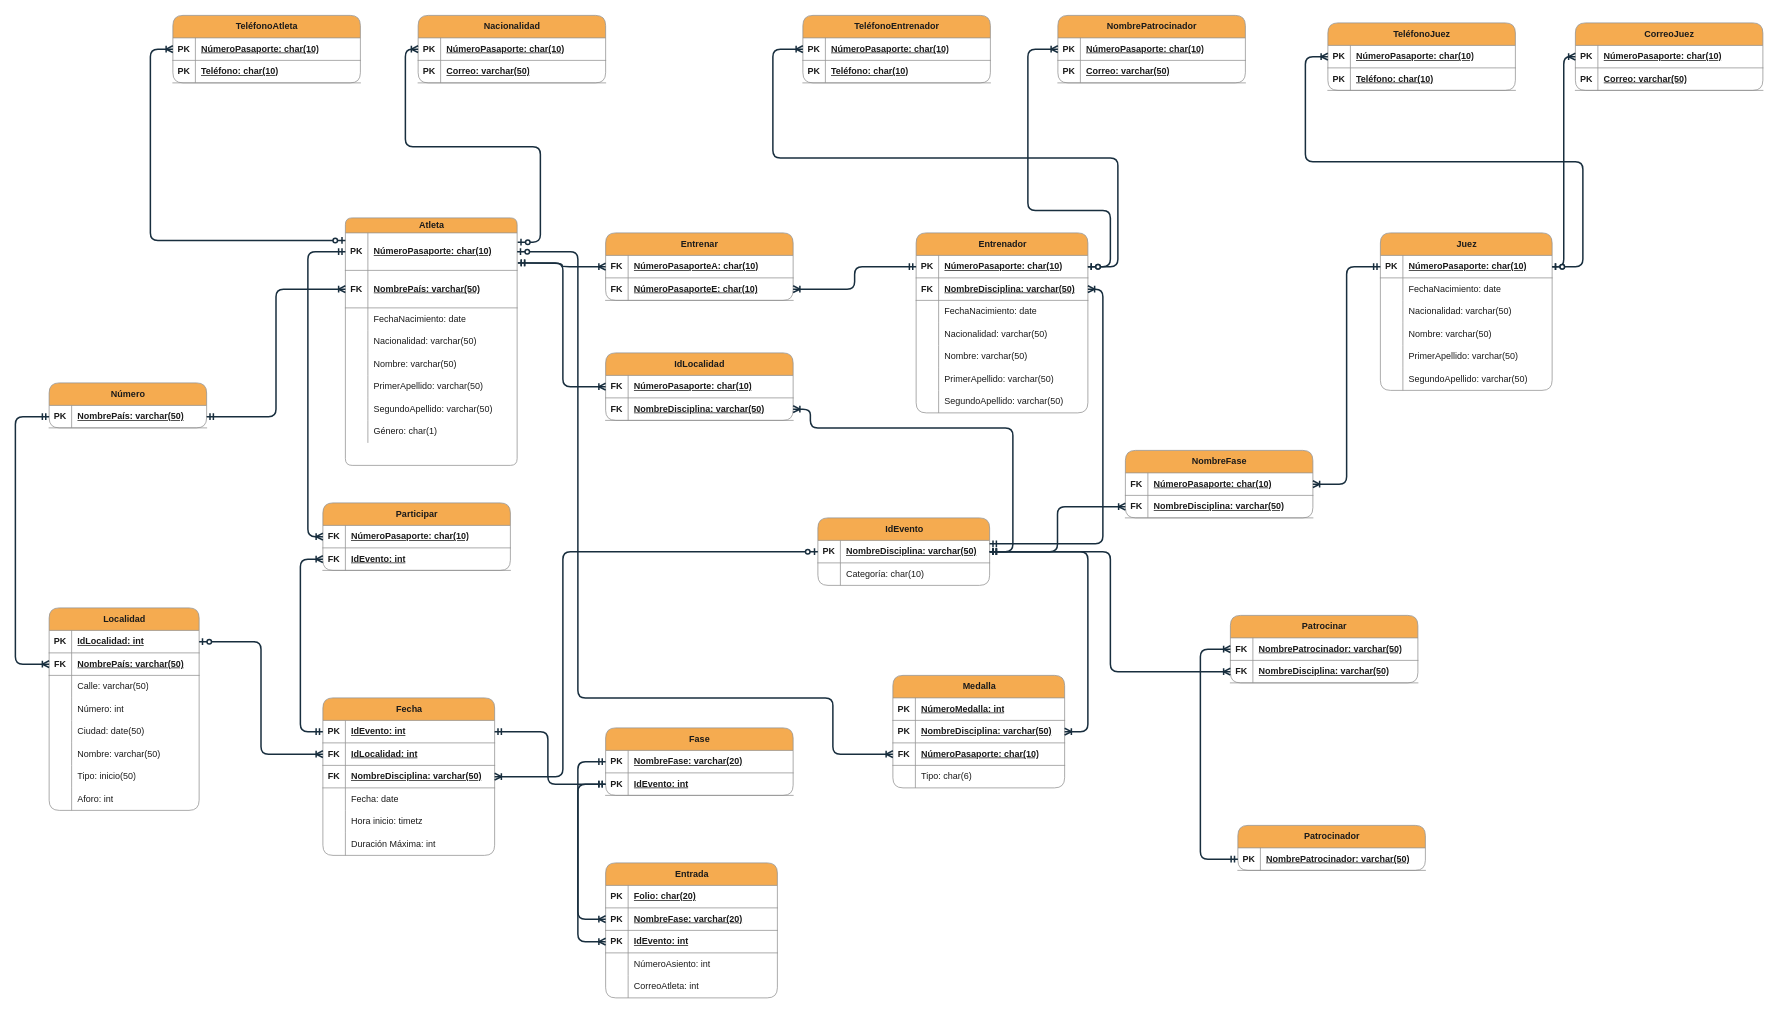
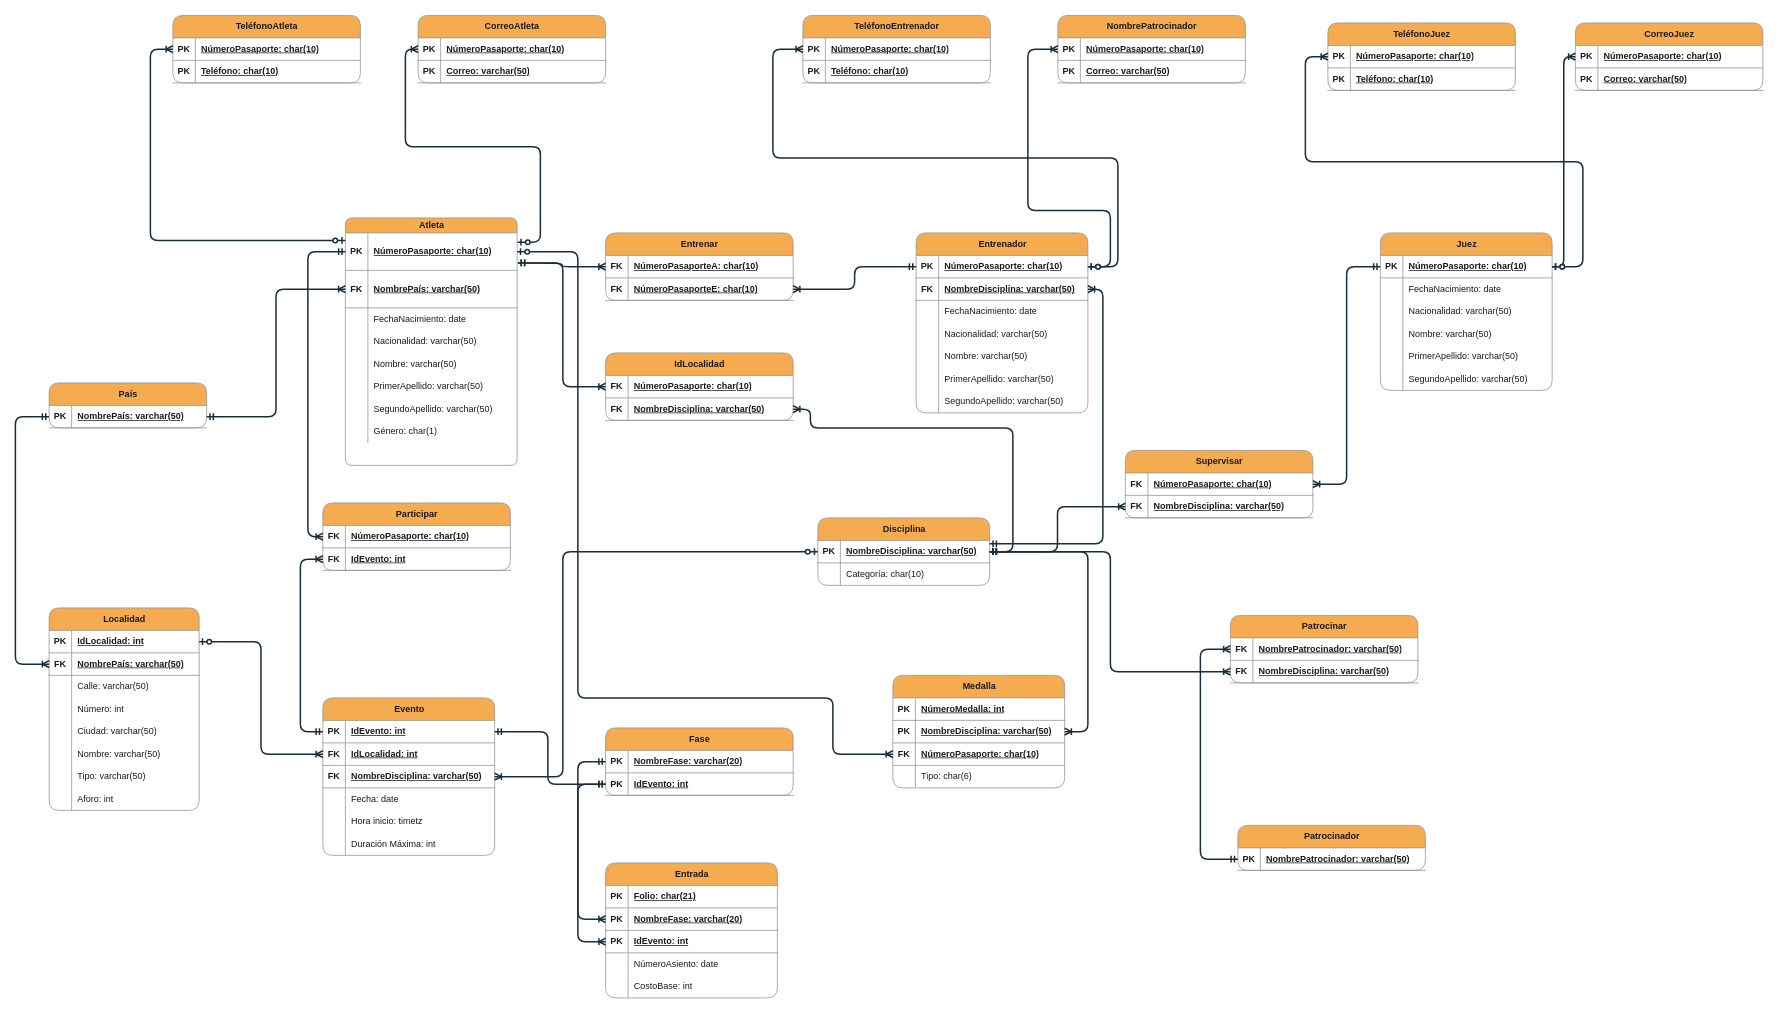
node "Nacionalidad": label "Nacionalidad" -> "CorreoAtleta"
node "Número": label "Número" -> "País"
node "NombreFase": label "NombreFase" -> "Supervisar"
node "IdEvento": label "IdEvento" -> "Disciplina"
node "Fecha": label "Fecha" -> "Evento"
node "Ciudad: date(50)": label "Ciudad: date(50)" -> "Ciudad: varchar(50)"
node "Tipo: inicio(50)": label "Tipo: inicio(50)" -> "Tipo: varchar(50)"
node "Folio: char(20)": label "Folio: char(20)" -> "Folio: char(21)"
node "NúmeroAsiento: int": label "NúmeroAsiento: int" -> "NúmeroAsiento: date"
node "CorreoAtleta: int": label "CorreoAtleta: int" -> "CostoBase: int"
